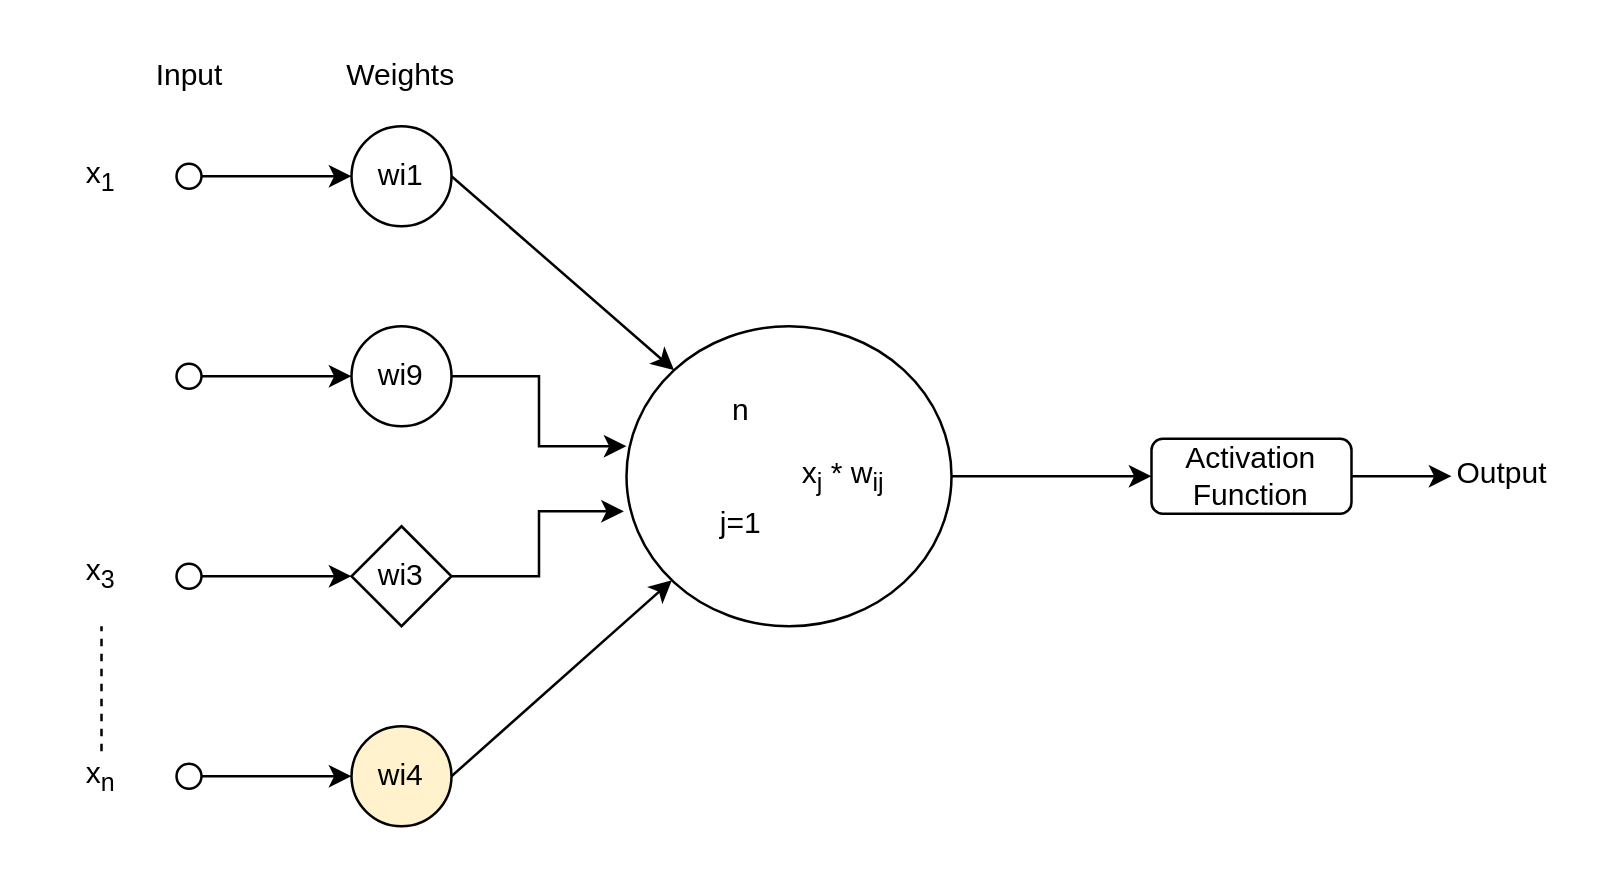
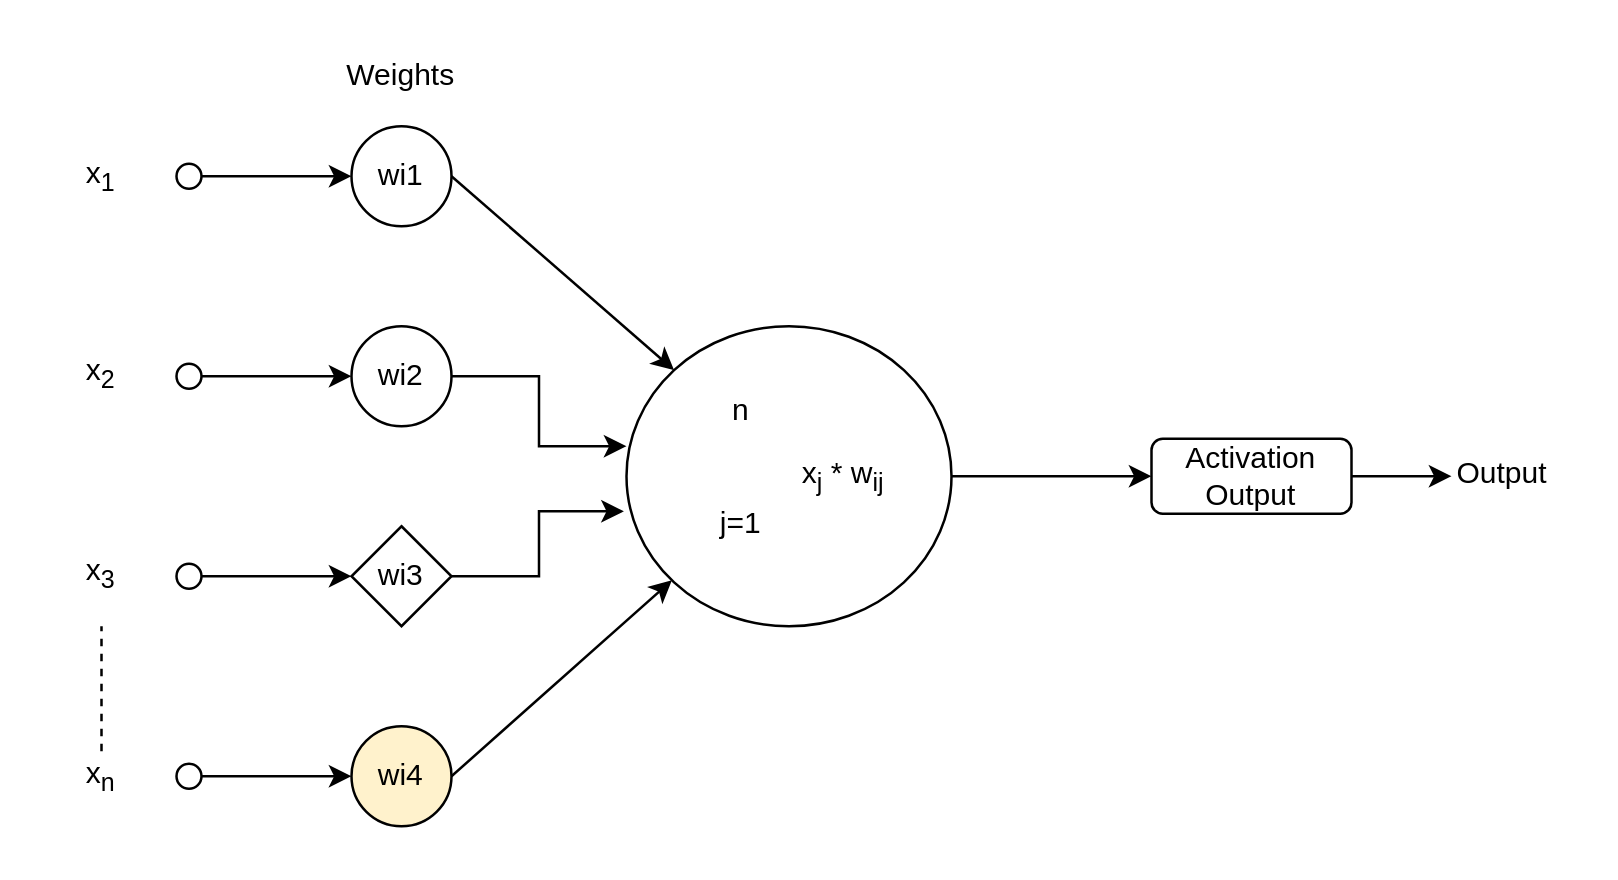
node "Input": removed
node "x2": added
node "wi9": label "wi9" -> "wi2"
node "Activation Function": label "Activation Function" -> "Activation Output"
